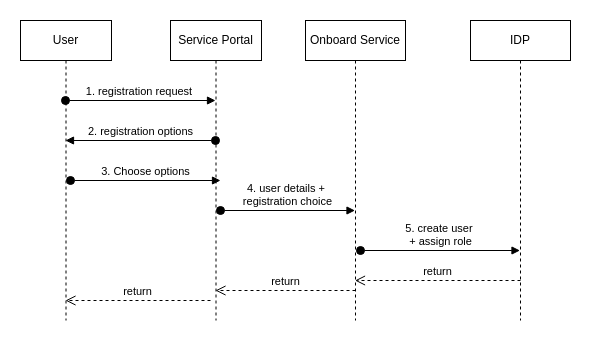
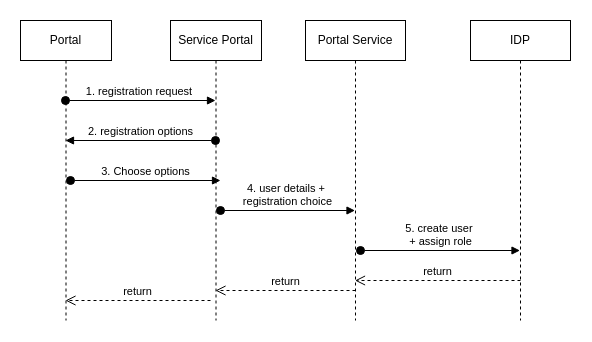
node "User": label "User" -> "Portal"
node "Onboard Service": label "Onboard Service" -> "Portal Service"
